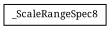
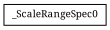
node "_ScaleRangeSpec8": label "_ScaleRangeSpec8" -> "_ScaleRangeSpec0"
